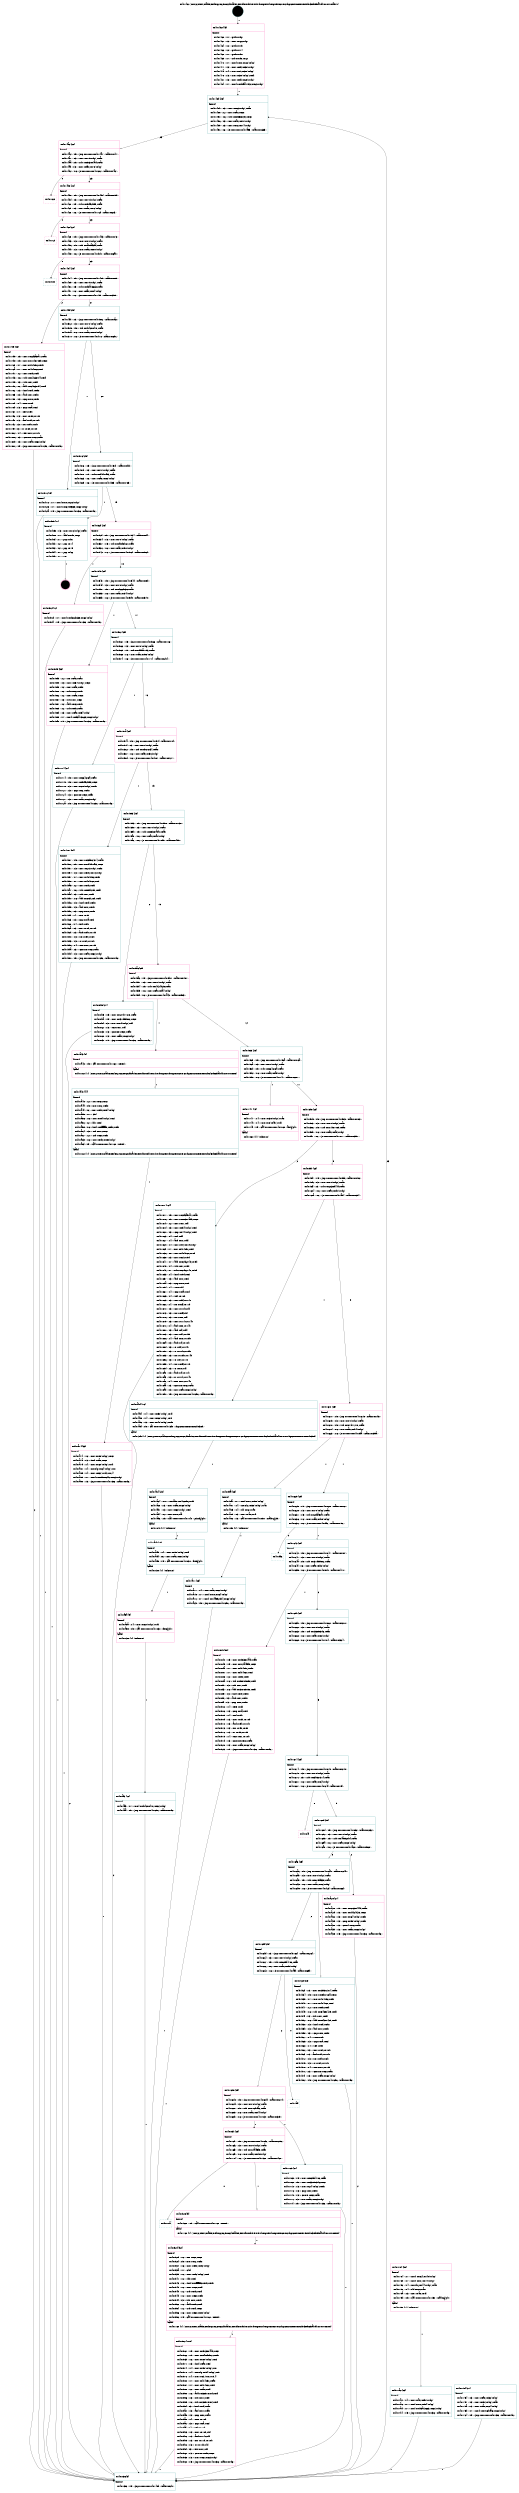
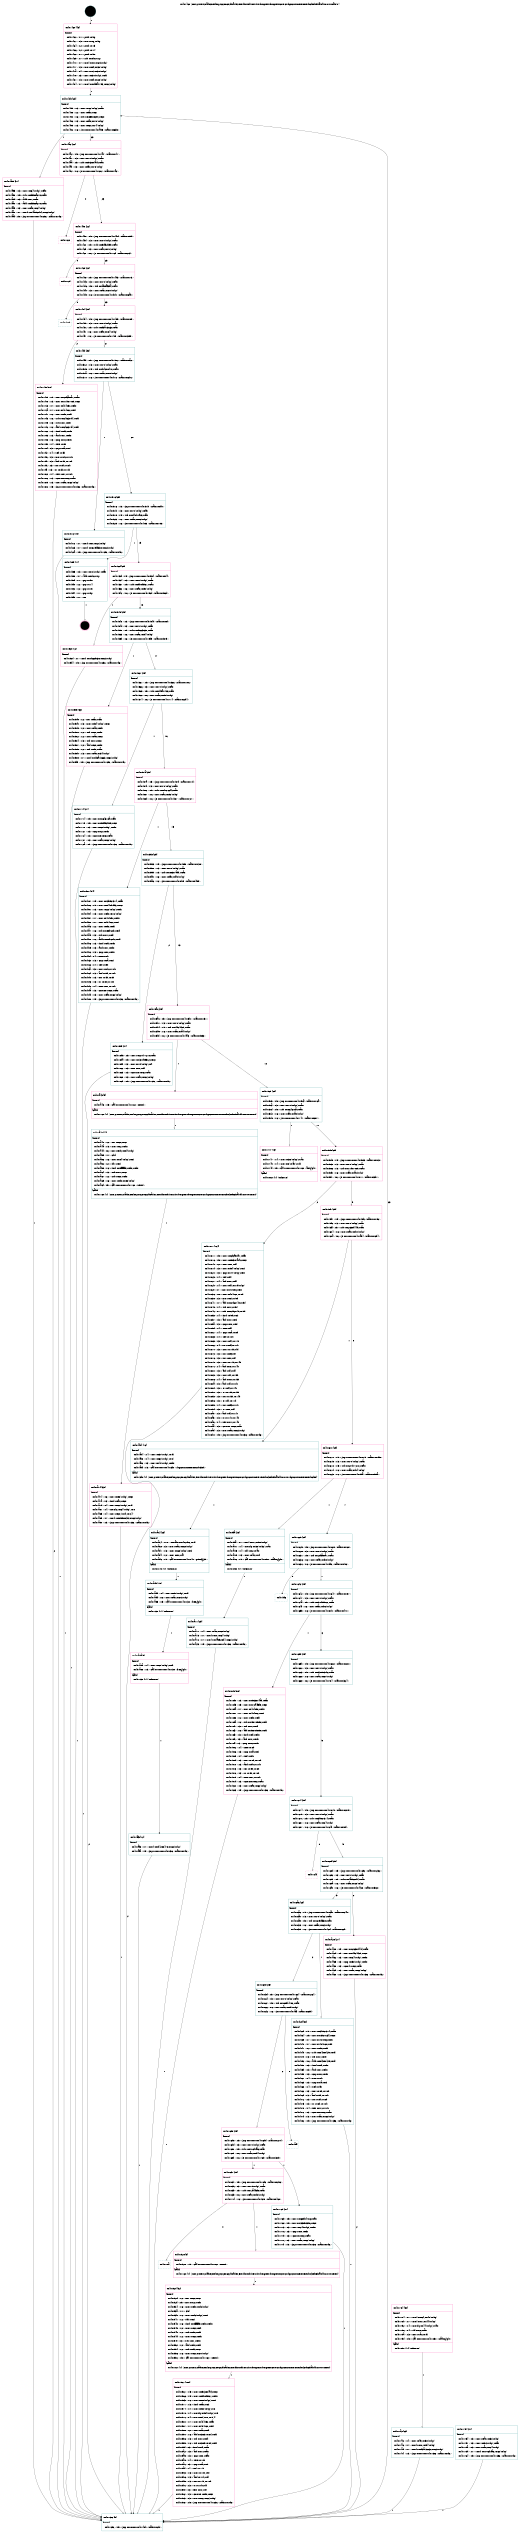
node "0x401a95 [31]": added
